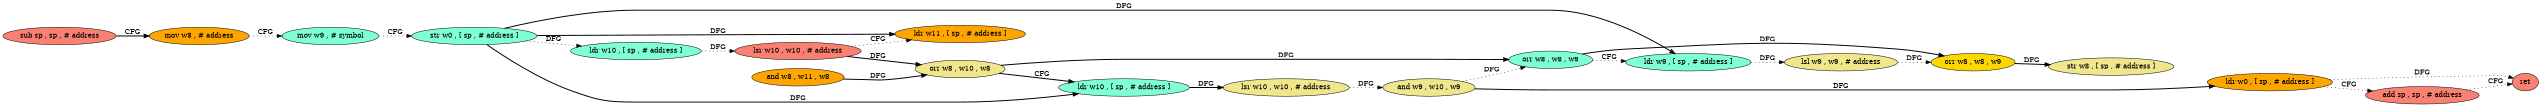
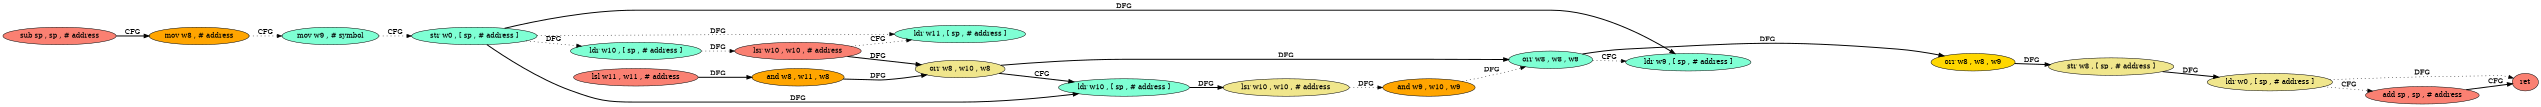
node "ldr w11 , [ sp , # address ]": fillcolor orange -> aquamarine
edge "str w0 , [ sp , # address ]" -> "ldr w11 , [ sp , # address ]": style bold -> dotted
node "lsl w9 , w9 , # address": removed
node "lsl w11 , w11 , # address": added
node "ldr w0 , [ sp , # address ]": fillcolor orange -> khaki
edge "add sp , sp , # address" -> "ret": style dotted -> bold
node "and w9 , w10 , w9": fillcolor khaki -> orange
edge "and w9 , w10 , w9" -> "ldr w0 , [ sp , # address ]": now "str w8 , [ sp , # address ]" -> "ldr w0 , [ sp , # address ]"
